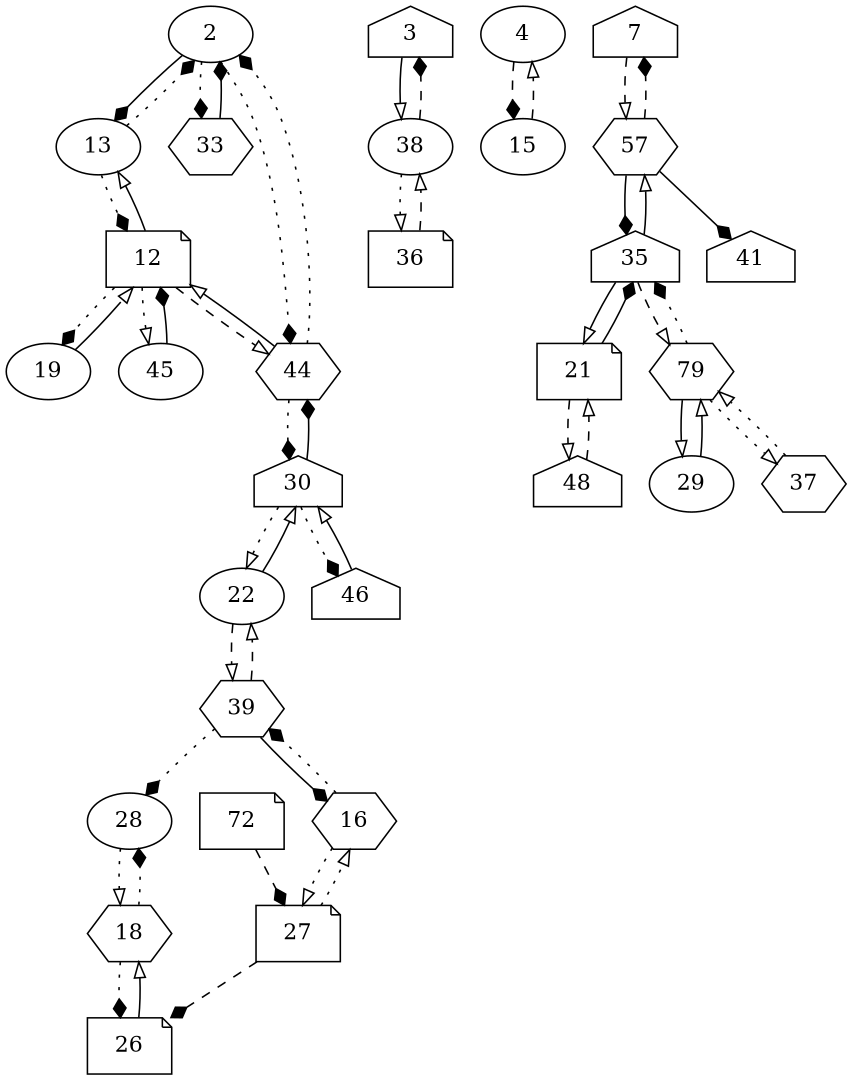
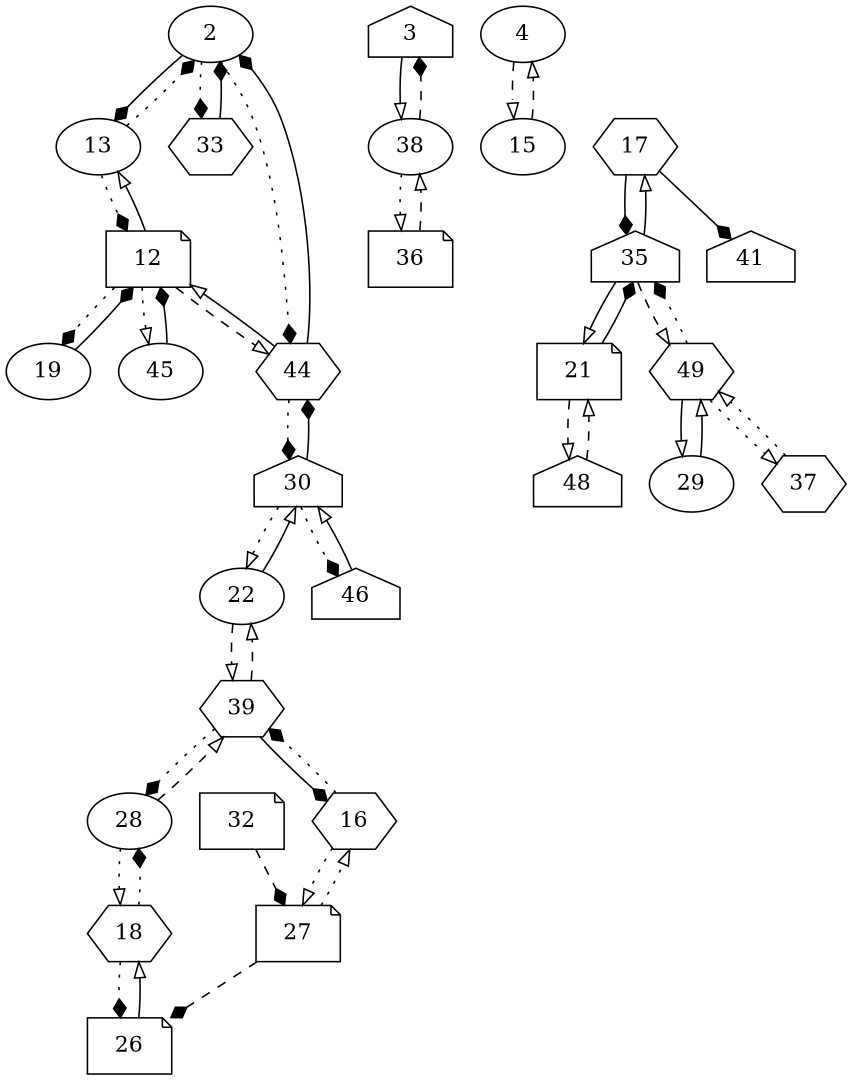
node "7": removed
edge "4" -> "15": arrowhead diamond -> onormal
node "57": label "57" -> "17"
edge "44" -> "2": style dotted -> solid
edge "19" -> "12": arrowhead onormal -> diamond
node "79": label "79" -> "49"
edge "28" -> "39": added
node "72": label "72" -> "32"
